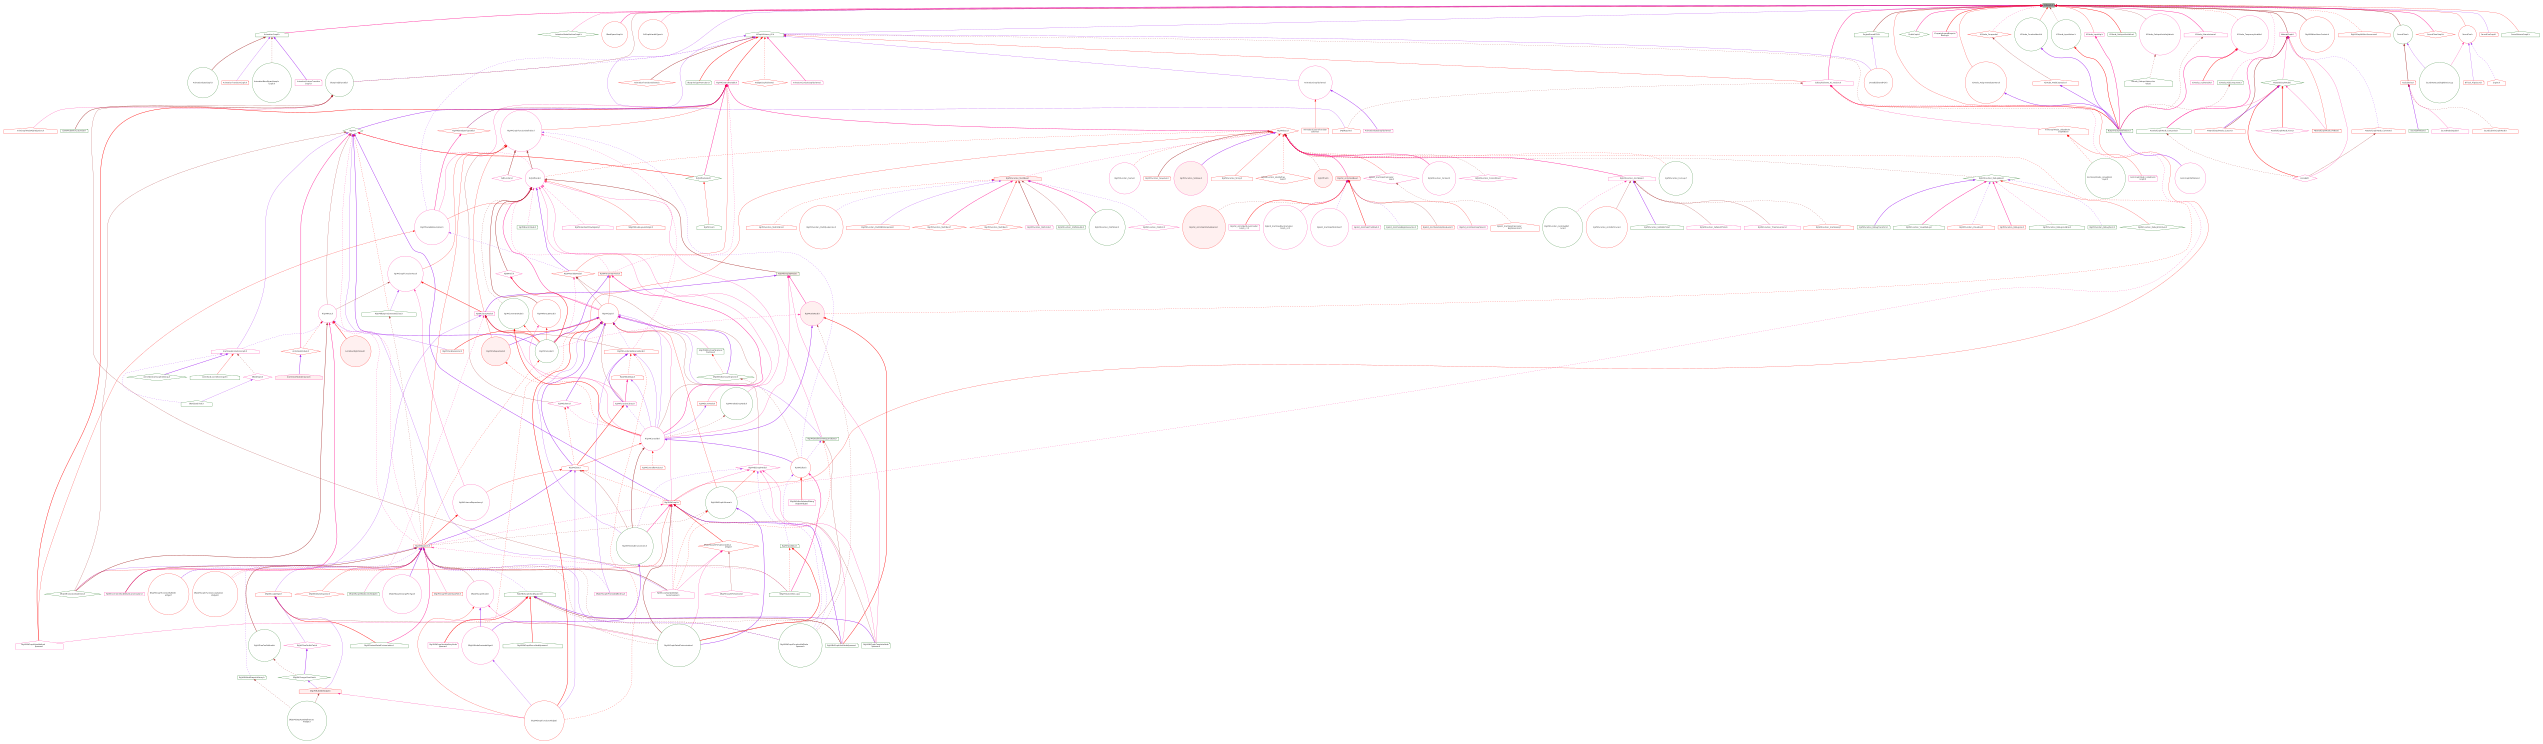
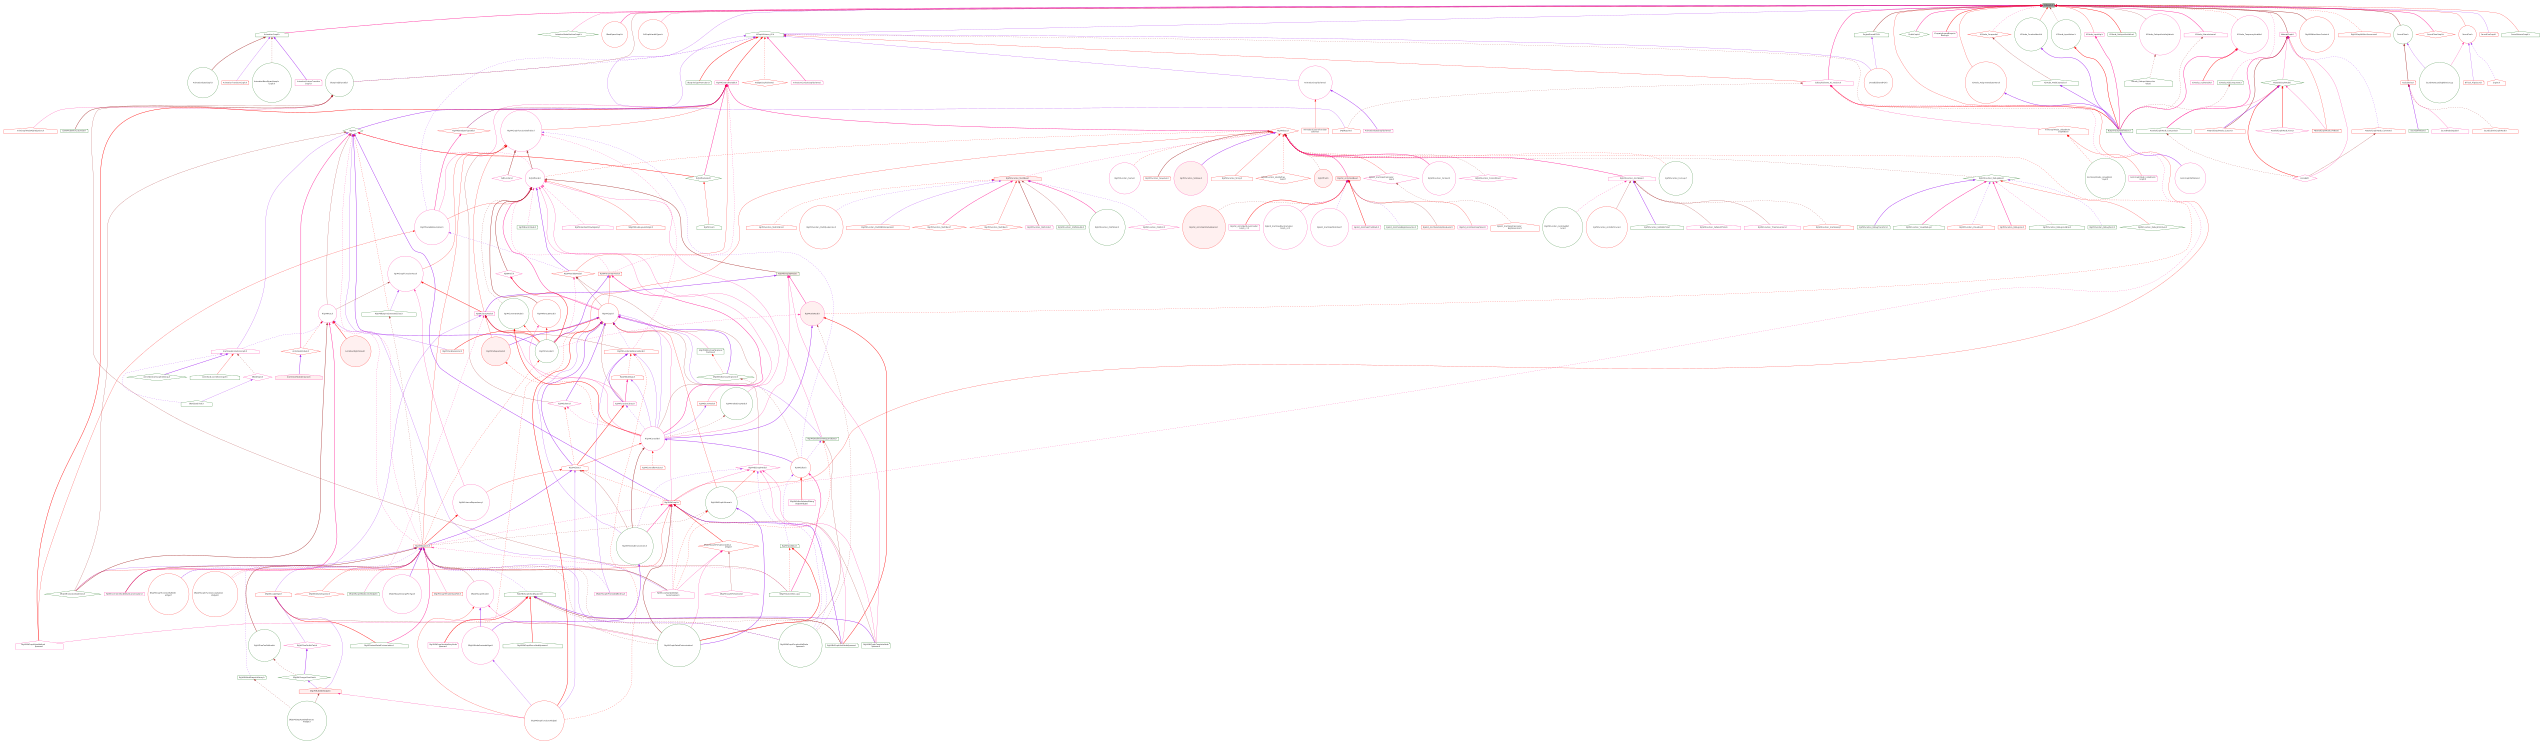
node "AnimationTransitionSchema.h": removed
node "K2Node_MathExpression.h": color red -> darkgreen
